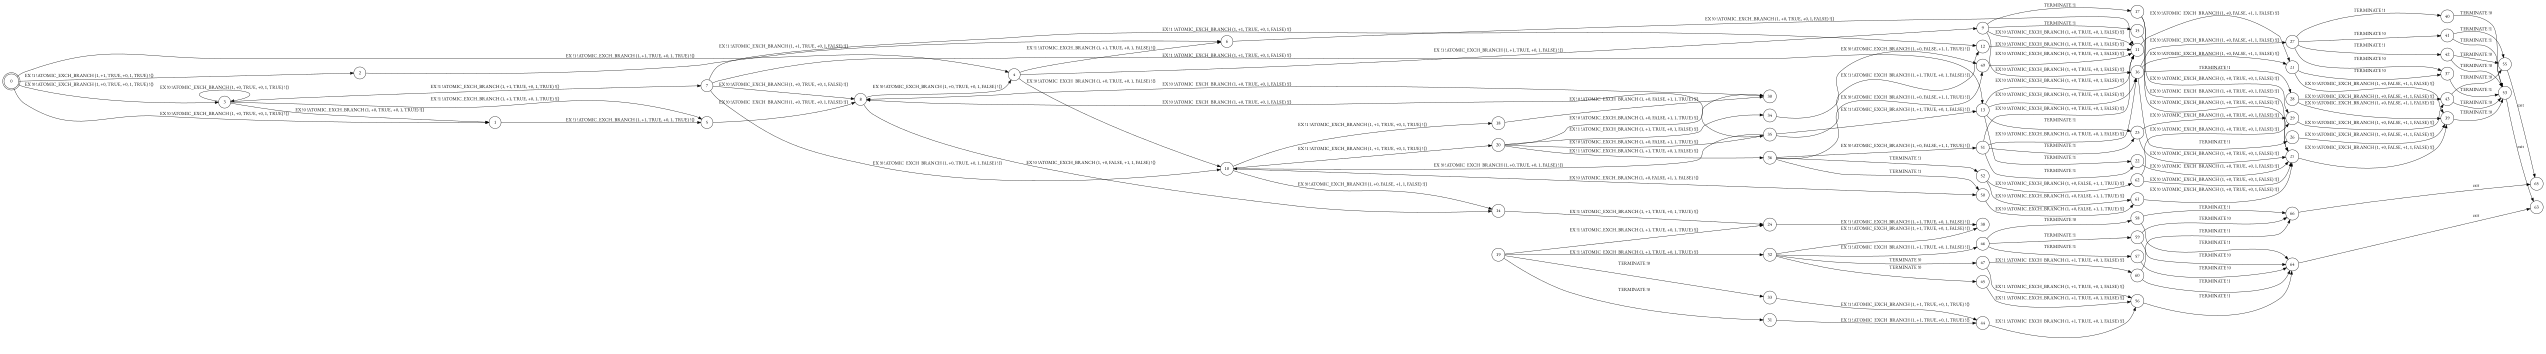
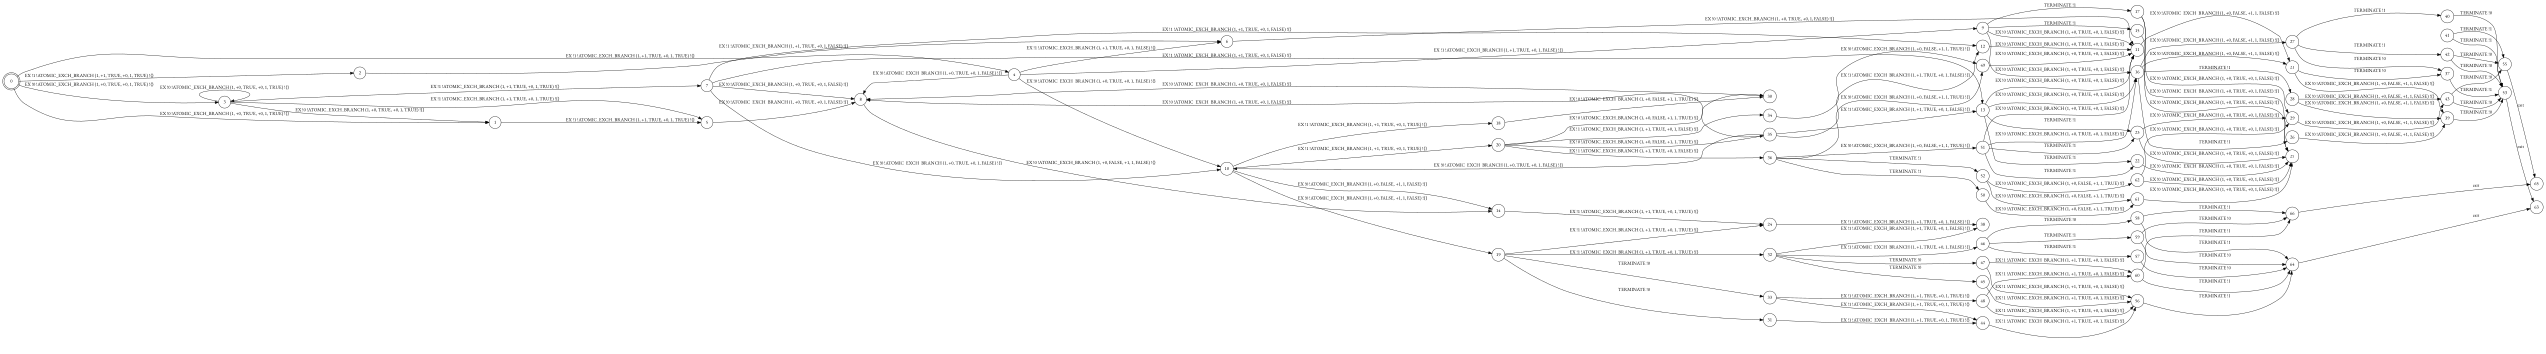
edge "27" -> "41": removed, label "TERMINATE !0"
edge "8" -> "4": reversed
edge "25" -> "39": removed, label "EX !0 !ATOMIC_EXCH_BRANCH (1, +0, FALSE, +1, 1, FALSE) !{}"
edge "10" -> "50": now "10" -> "19"
node "48": added
